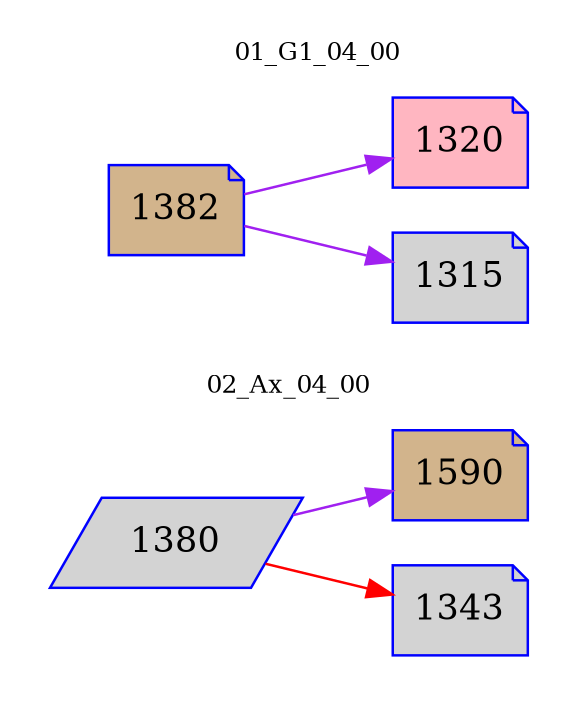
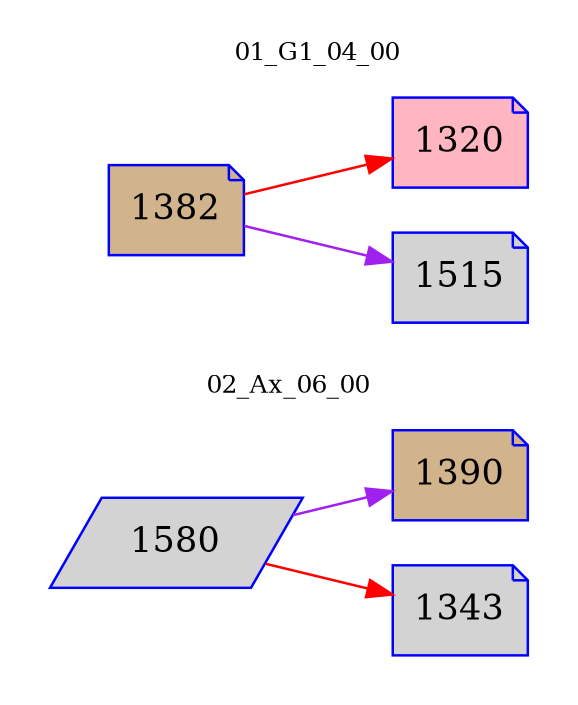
edge "1382" -> "1320": color purple -> red
node "1315": label "1315" -> "1515"
cluster "02_Ax_04_00": label "02_Ax_04_00" -> "02_Ax_06_00"
node "1590": label "1590" -> "1390"
node "1380": label "1380" -> "1580"
